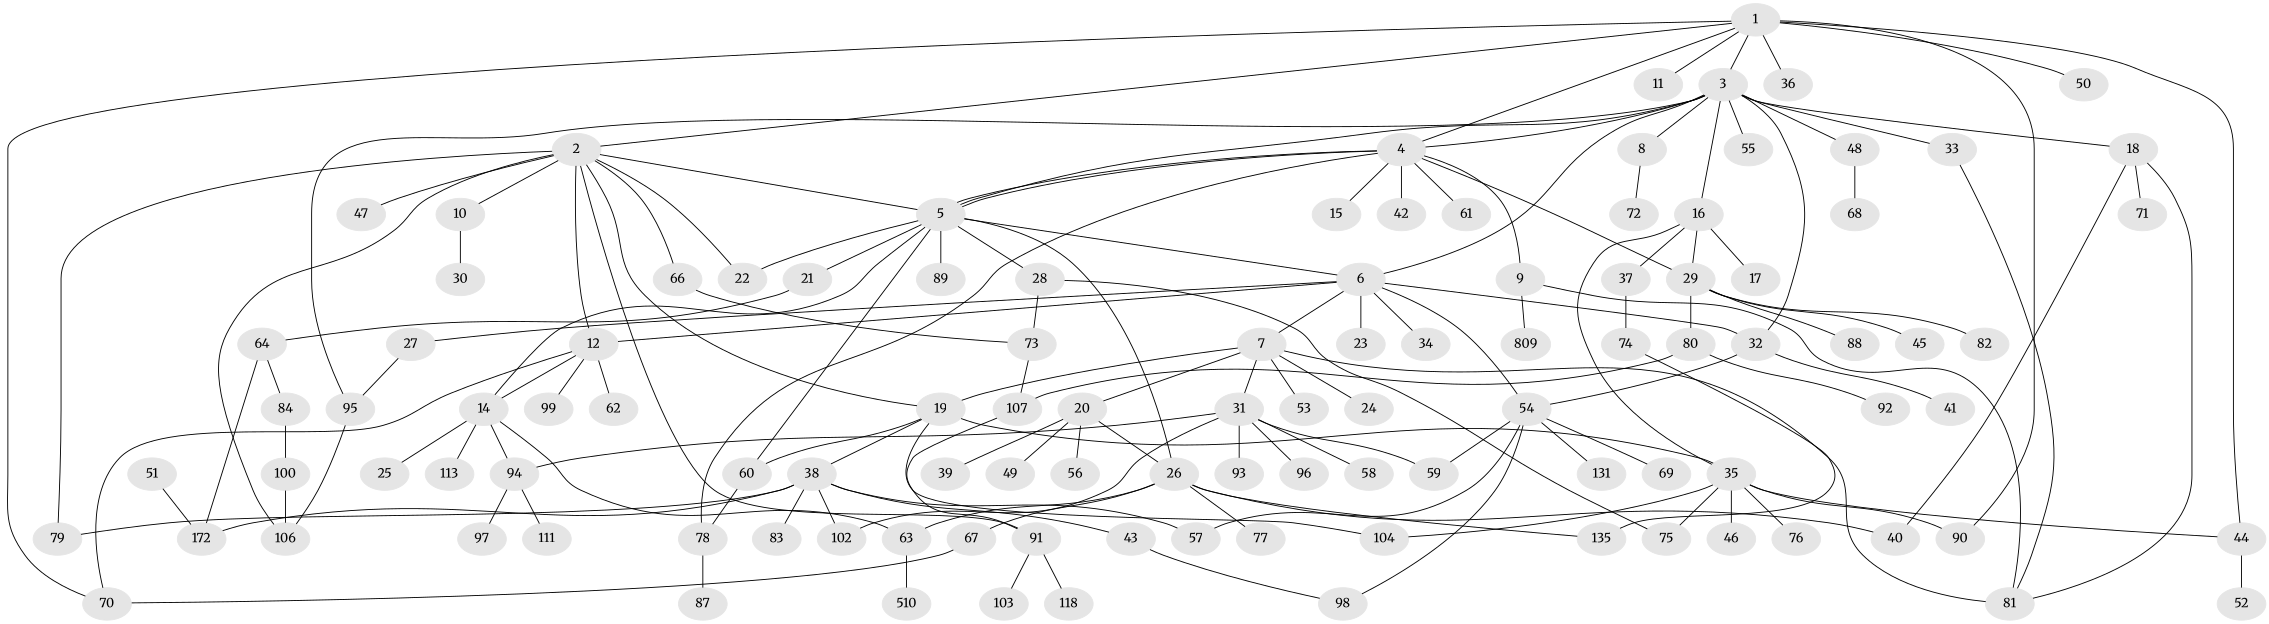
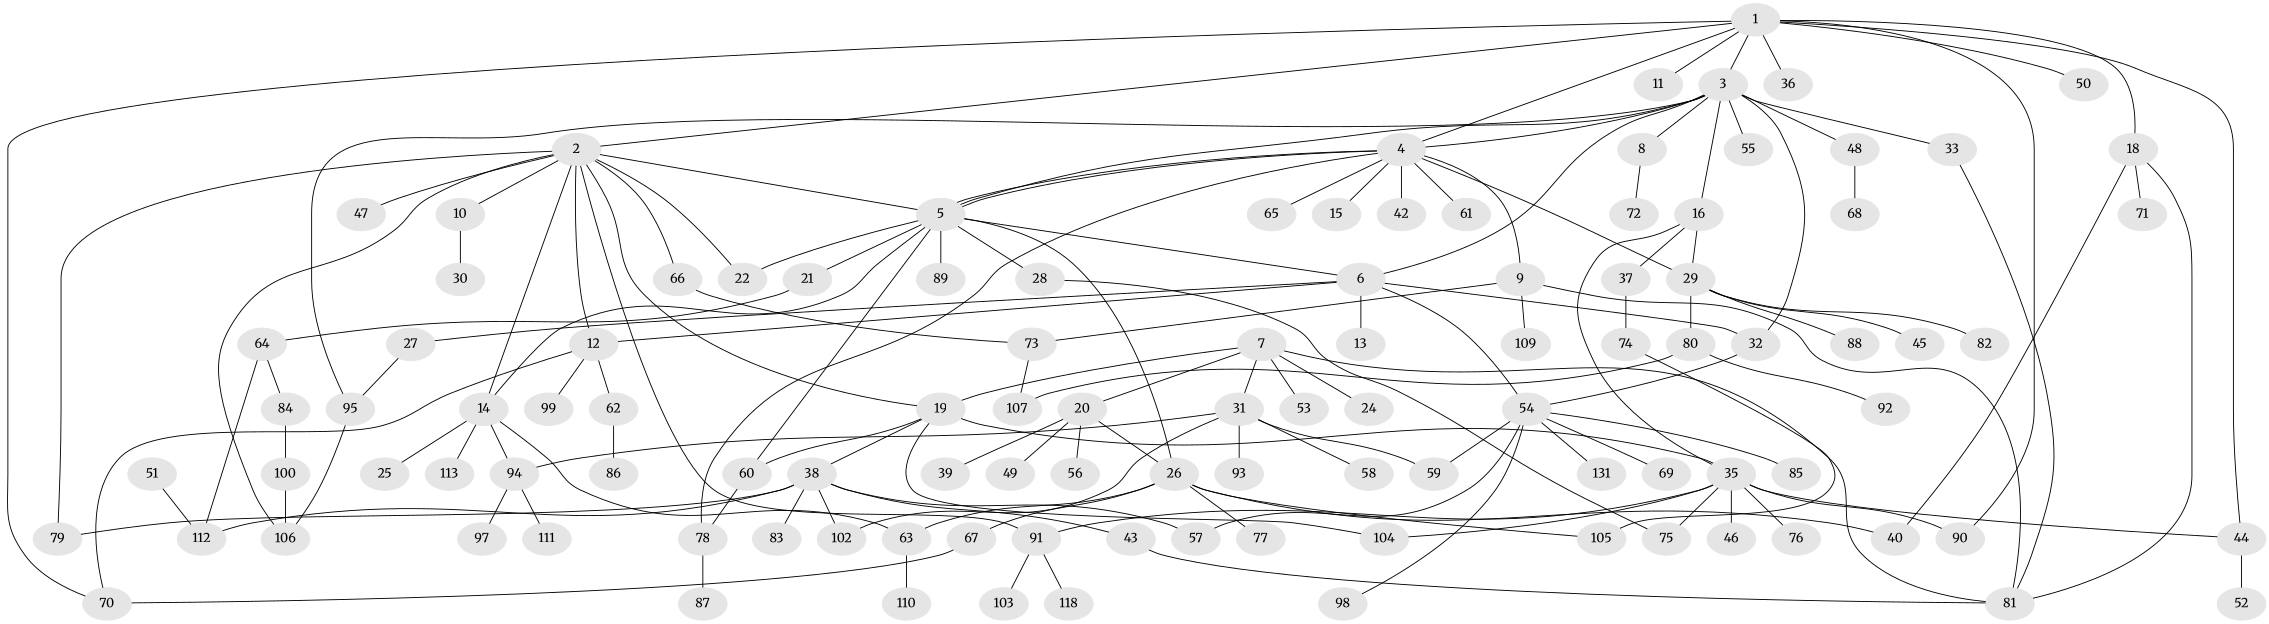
edge "3" -- "18": now "1" -- "18"
node "65": added
node "17": removed
edge "6" -- "7": removed
edge "28" -- "73": now "9" -- "73"
node "23": label "23" -> "13"
node "34": removed
node "809": label "809" -> "109"
edge "12" -- "14": now "2" -- "14"
node "41": removed
edge "107" -- "91": now "35" -- "91"
node "86": added
node "96": removed
node "85": added
node "172": label "172" -> "112"
node "135": label "135" -> "105"
edge "43" -- "98": now "43" -- "81"
node "510": label "510" -> "110"
